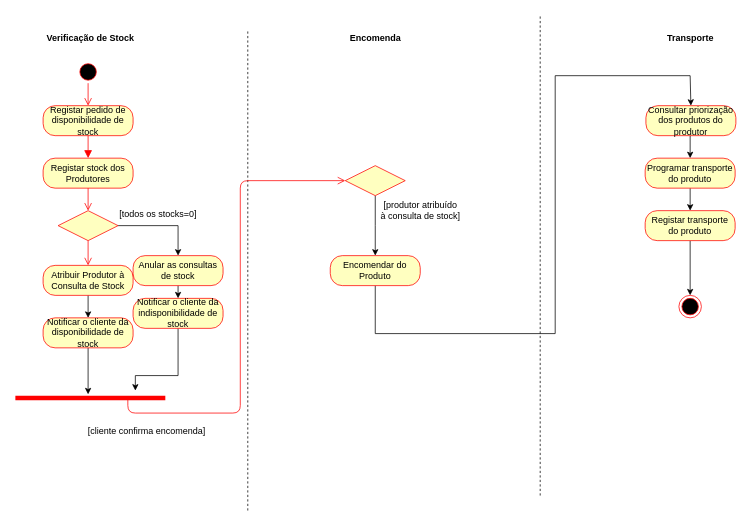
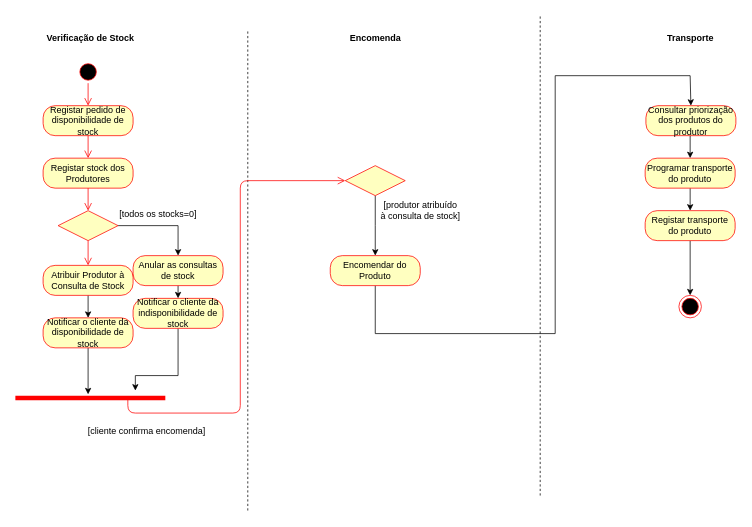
edge "Registar pedido de disponibilidade de stock" -> "Registar stock dos Produtores": arrowhead block -> open
